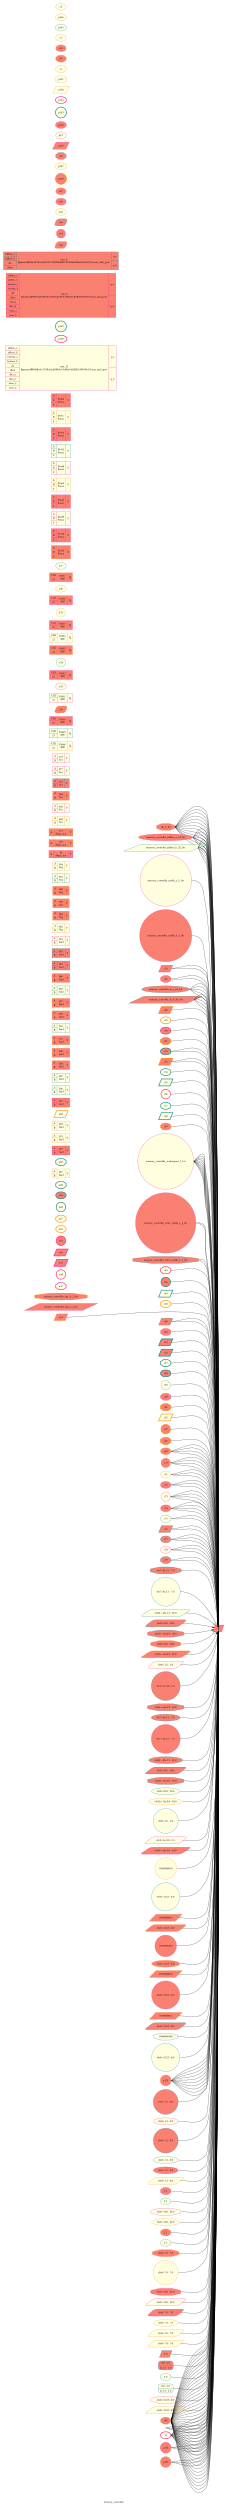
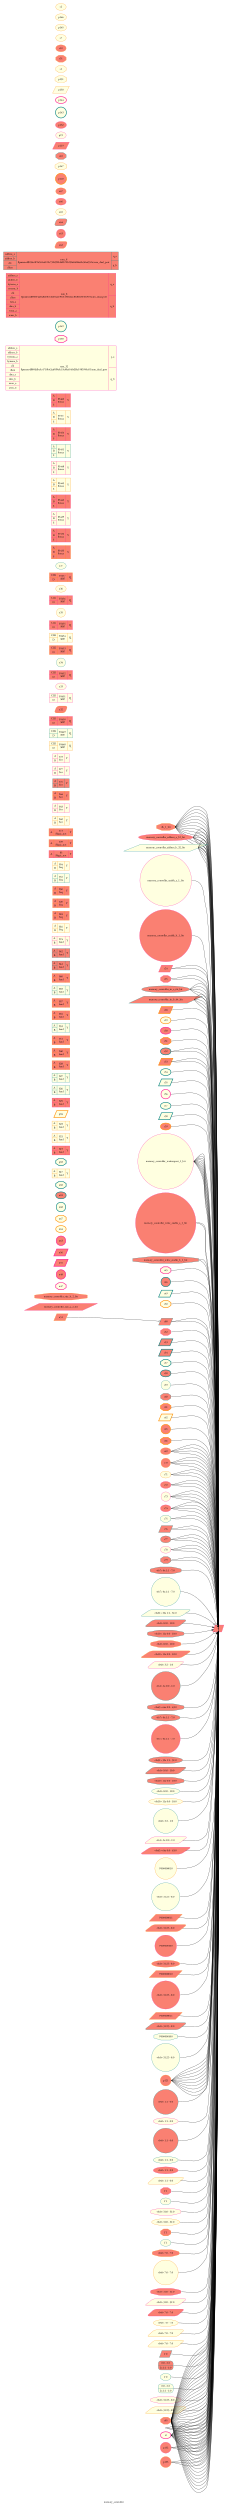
node "p145": color teal -> darkorange
node "n48": fillcolor lightyellow -> salmon
edge "n51" -> "0": now "n51" -> "n80"
node "n60": color deeppink -> teal
